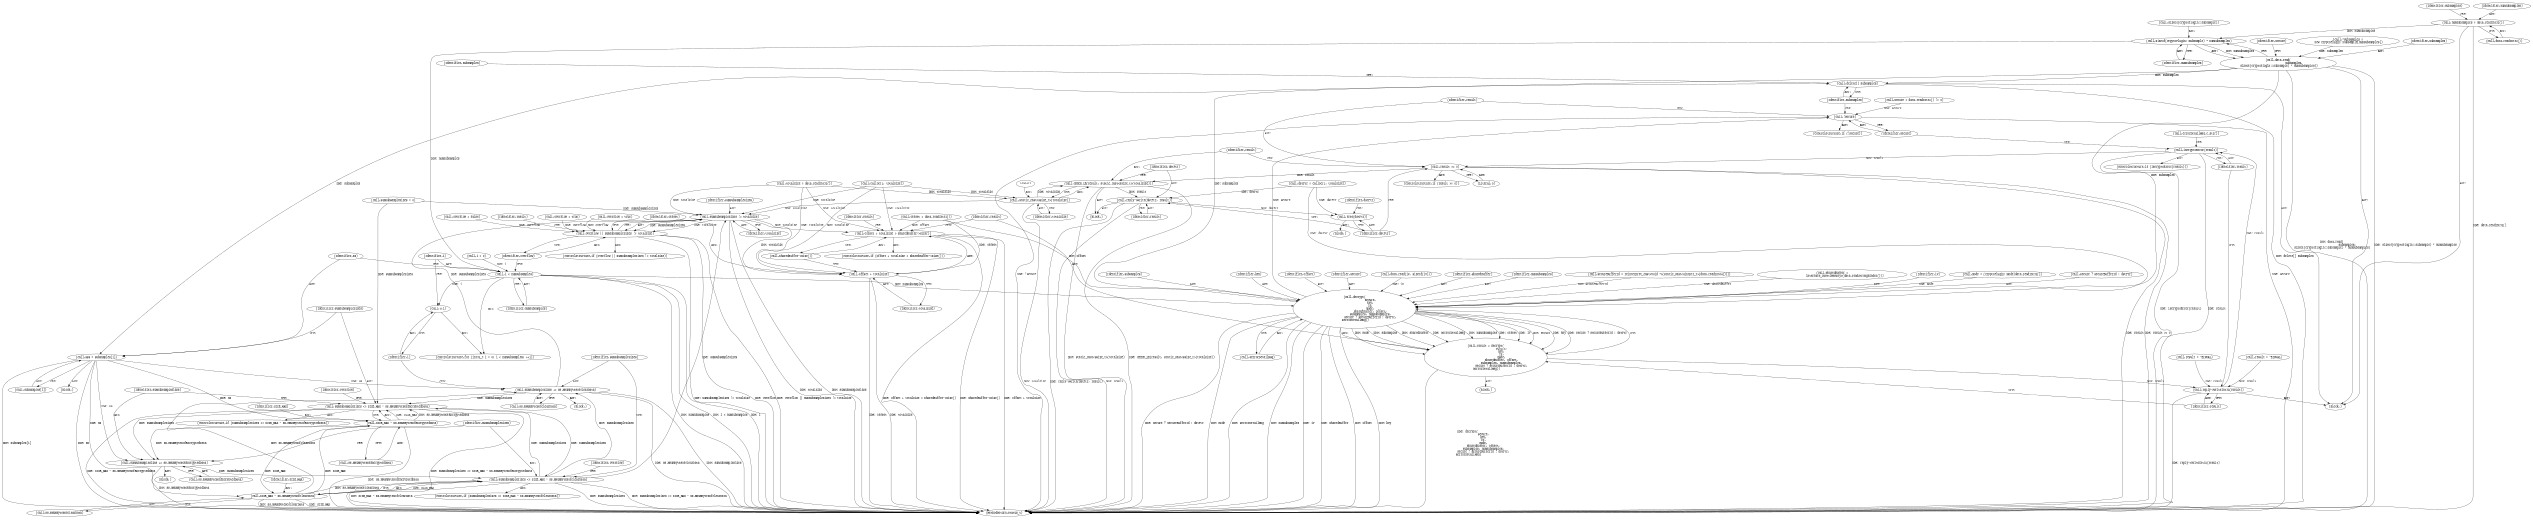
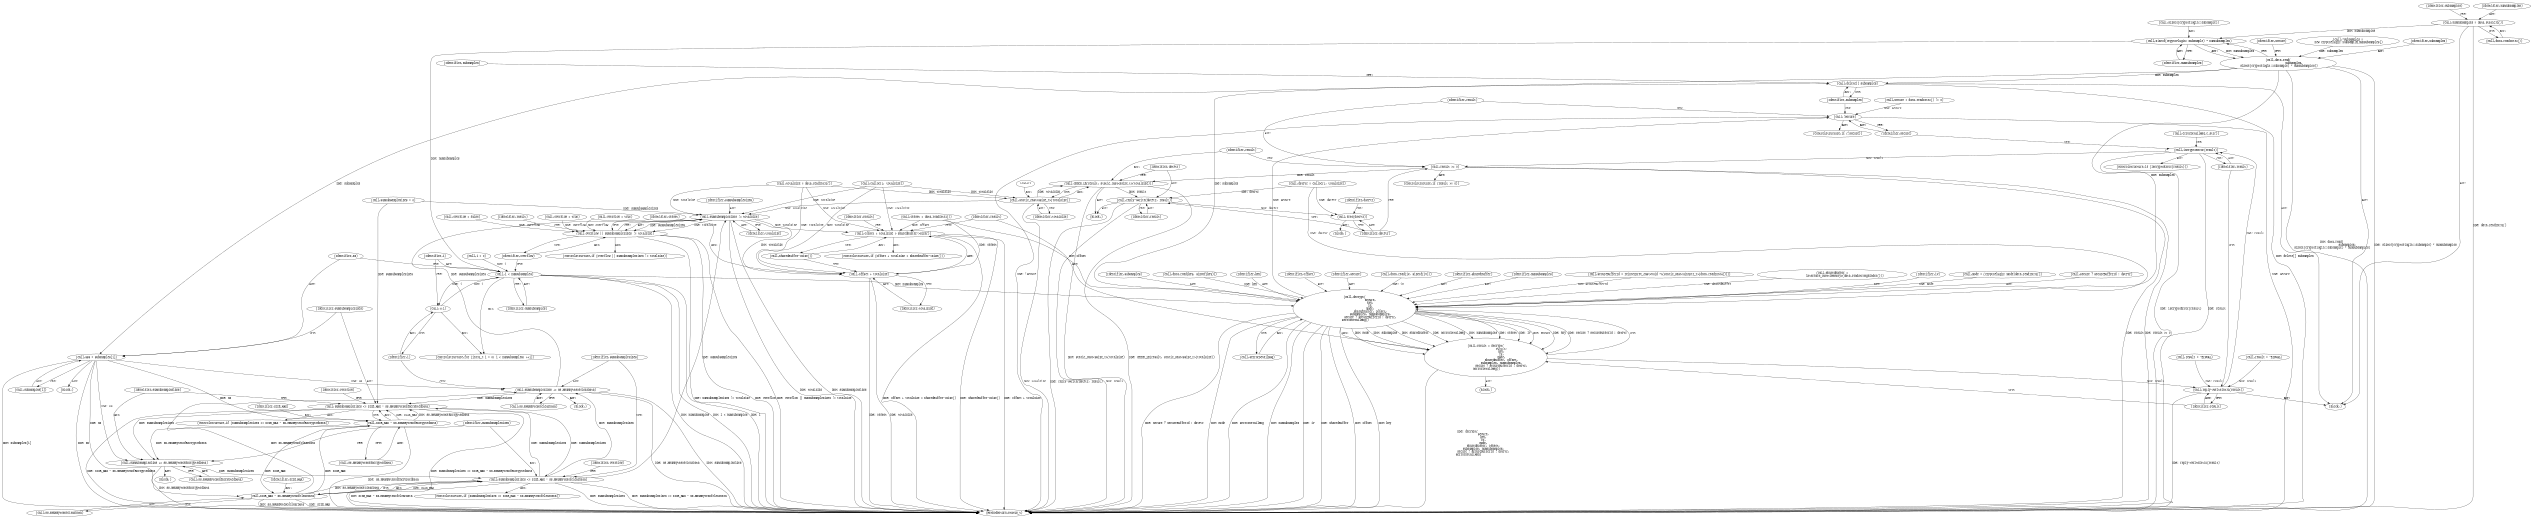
node "(Call,numSubSamples = data.readInt32())": label "(Call,numSubSamples = data.readInt32())" -> "(Call,numSubSamples = data.static32())"
node "(Literal,0)": removed
node "(Call,data.read(key, sizeof(key)))": added
edge "(Call,++i)" -> "(Call,i < numSubSamples)": added, label "DDG: i"
